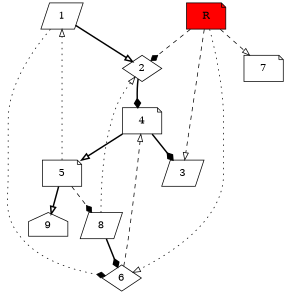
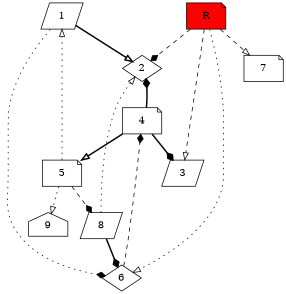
edge "2" -> "4": reversed
edge "5" -> "9": style bold -> dotted
edge "6" -> "4": arrowhead onormal -> diamond
